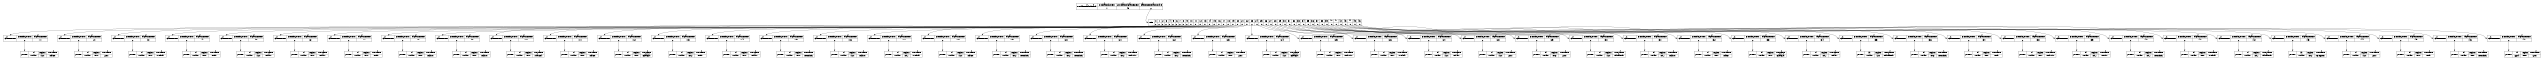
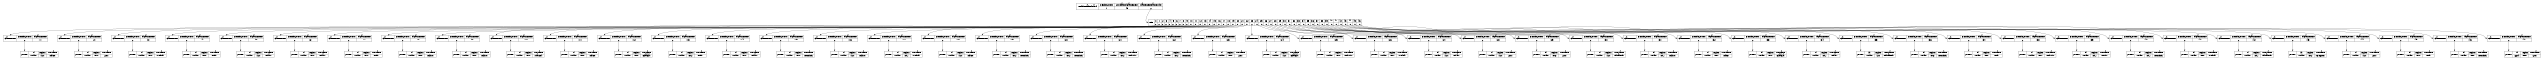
node "ModeleLeaderboard": text "prochainIdJoueur" -> "premierJoueur"
